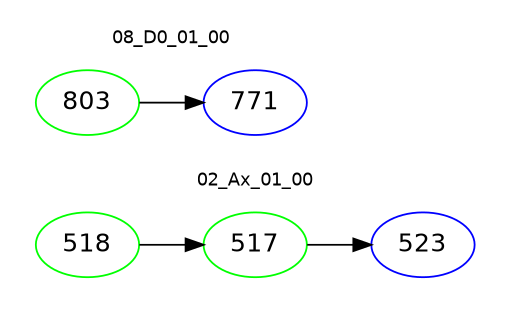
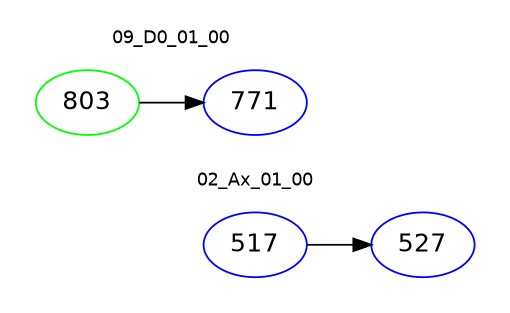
cluster "08_D0_01_00": label "08_D0_01_00" -> "09_D0_01_00"
node "518": removed
node "517": color green -> blue
node "523": label "523" -> "527"
